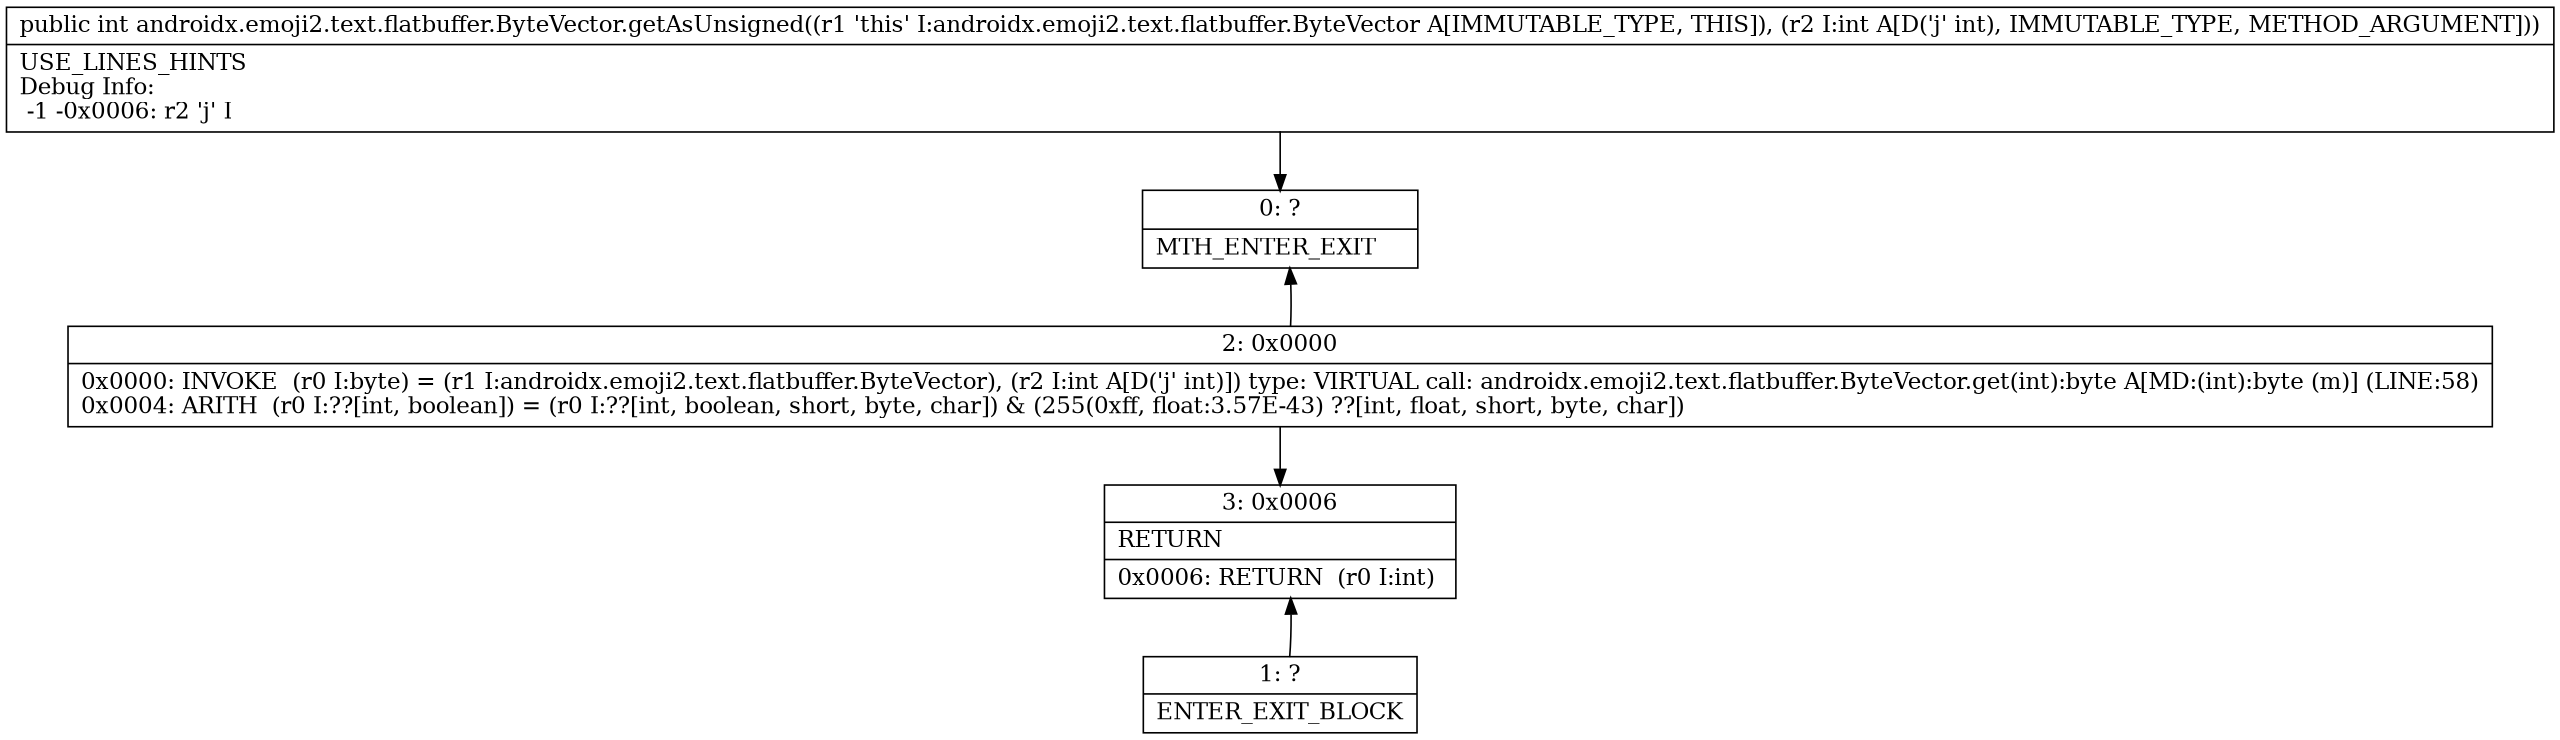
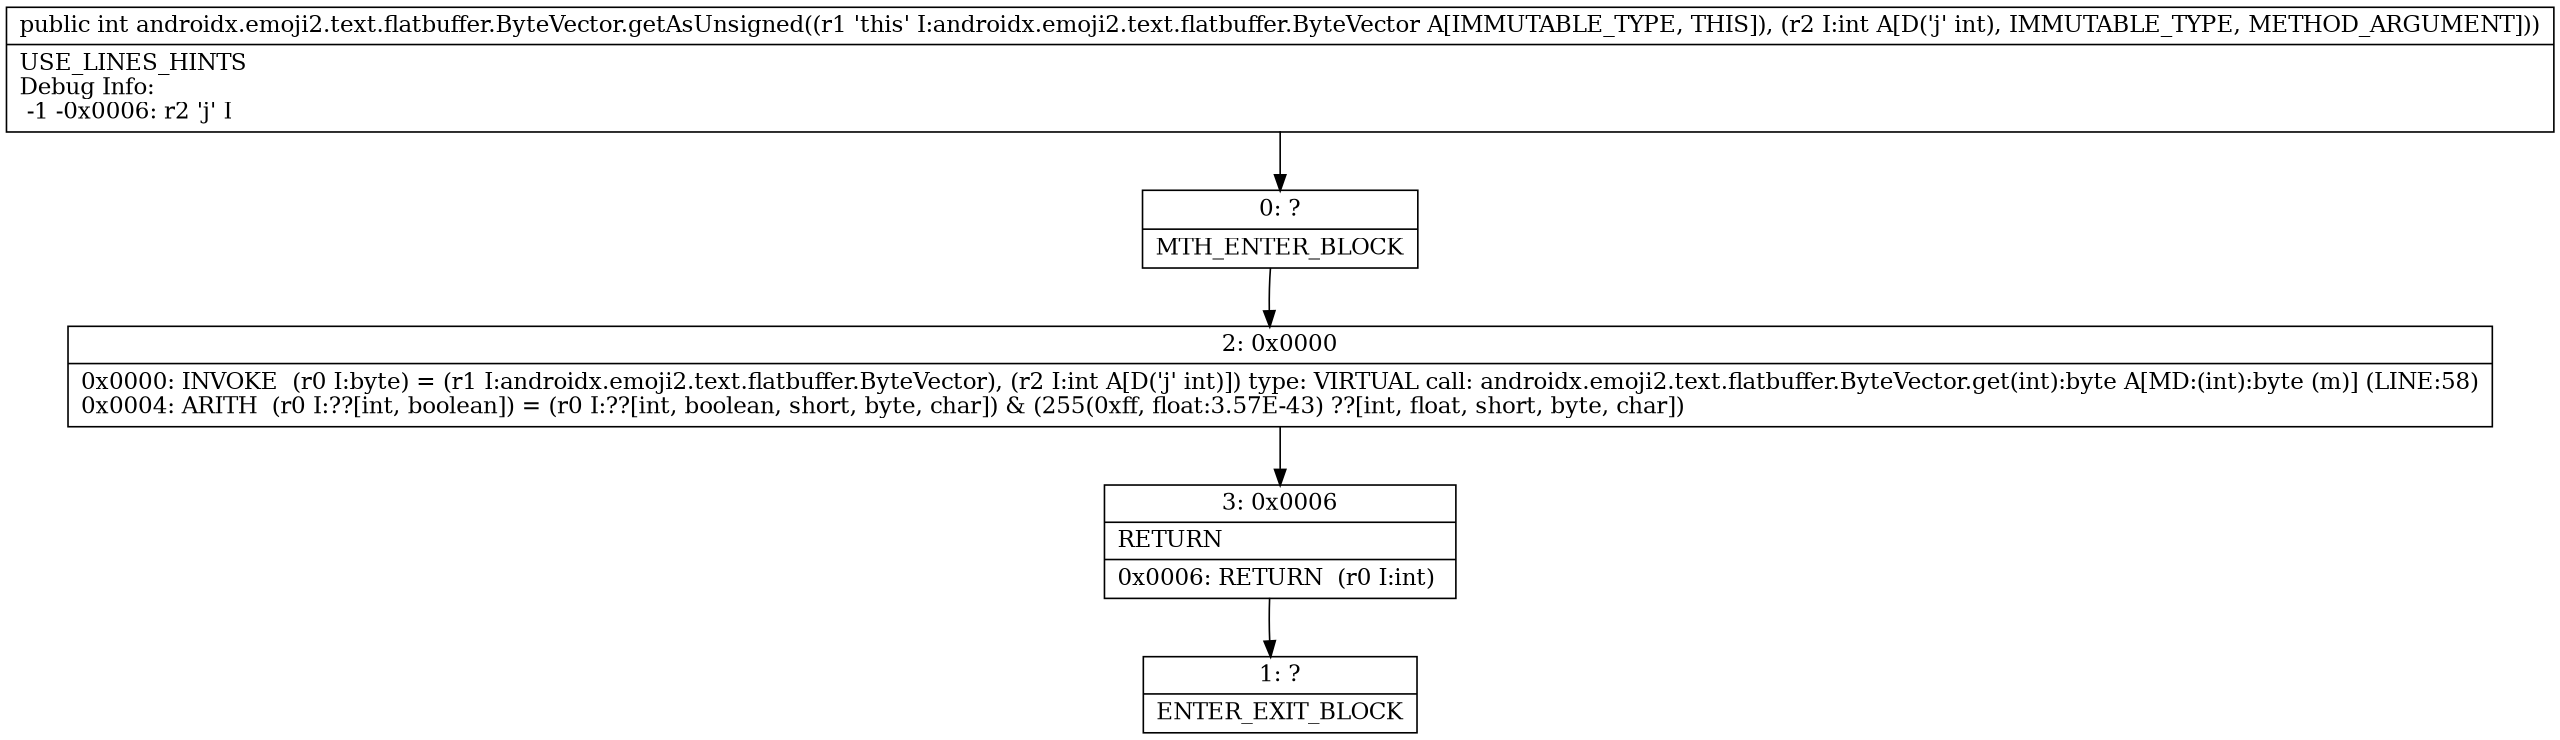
node "0: ?": text "MTH_ENTER_EXIT" -> "MTH_ENTER_BLOCK"
edge "2: 0x0000" -> "0: ?": reversed
edge "1: ?" -> "3: 0x0006": reversed
